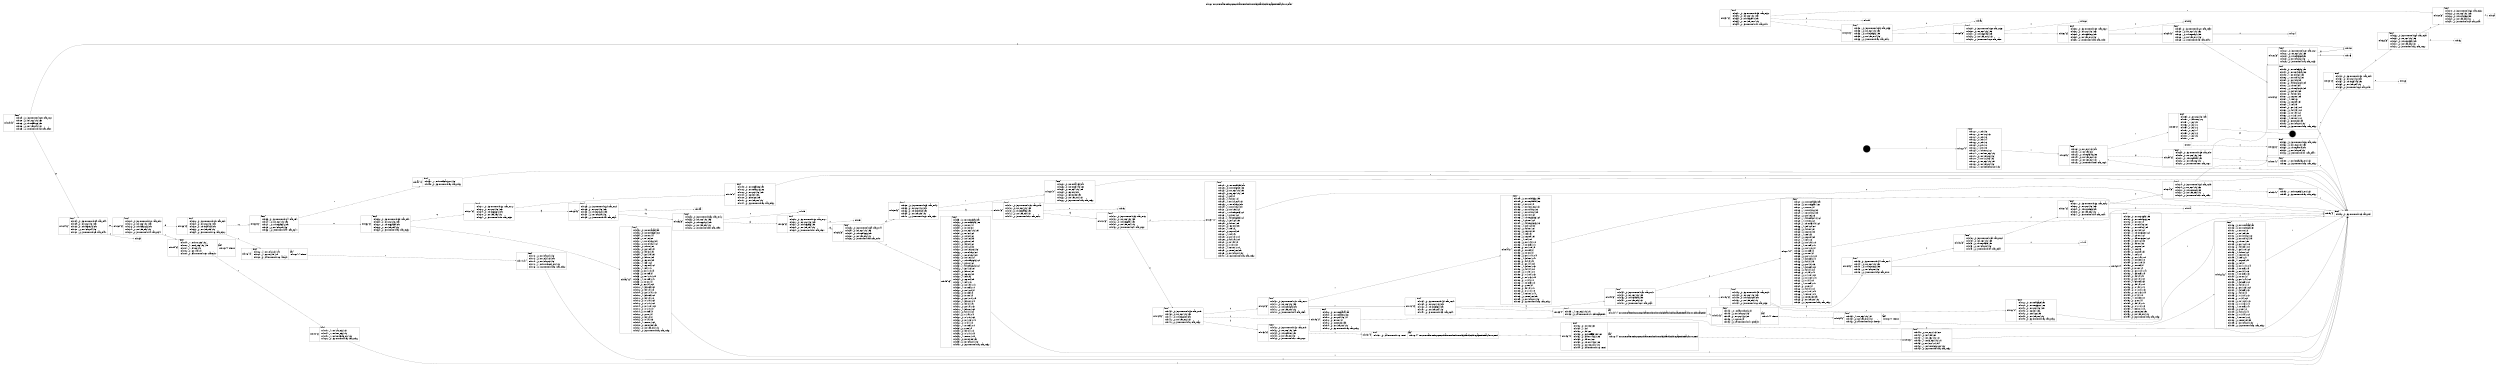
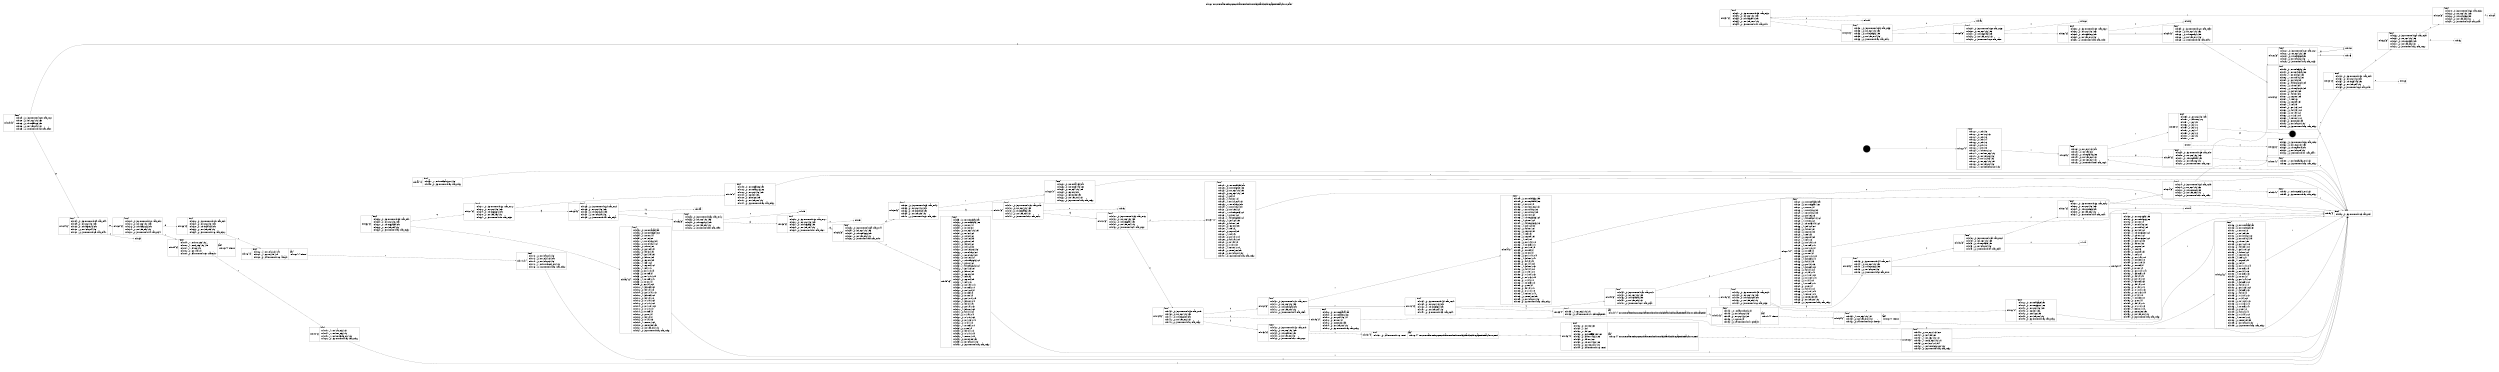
edge "0x401597 [25]" -> "0x40157e [25]": reversed
node "0x401614": removed
node "0x40133f [25]": removed
